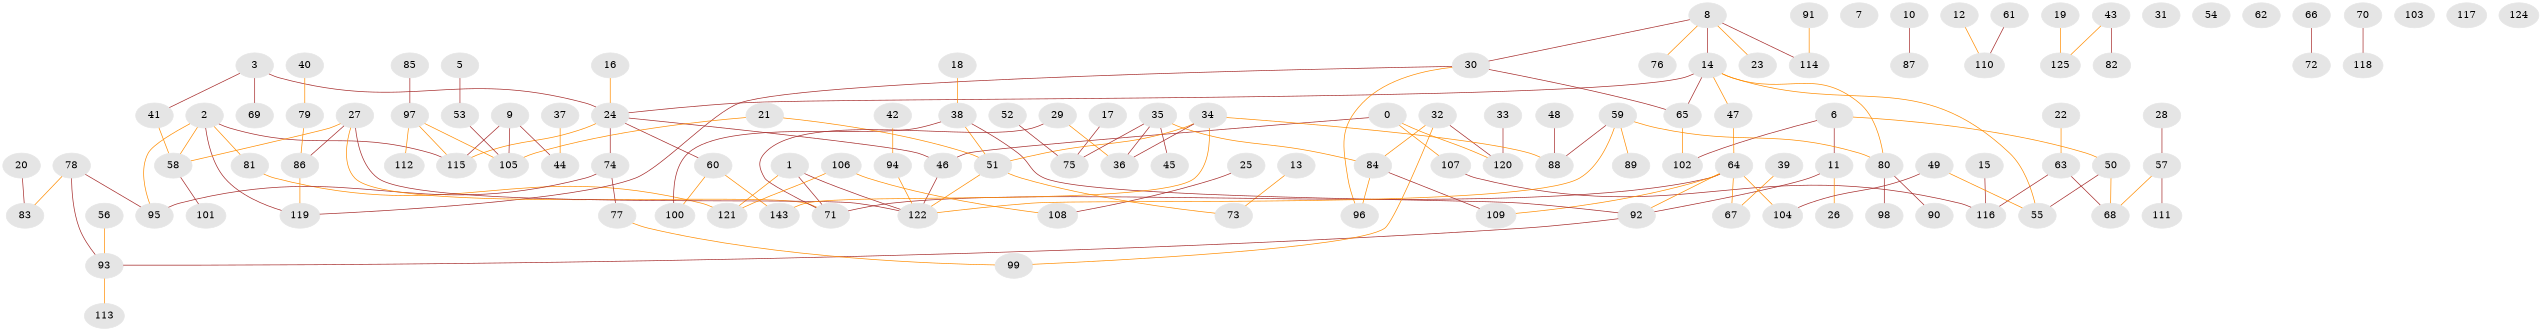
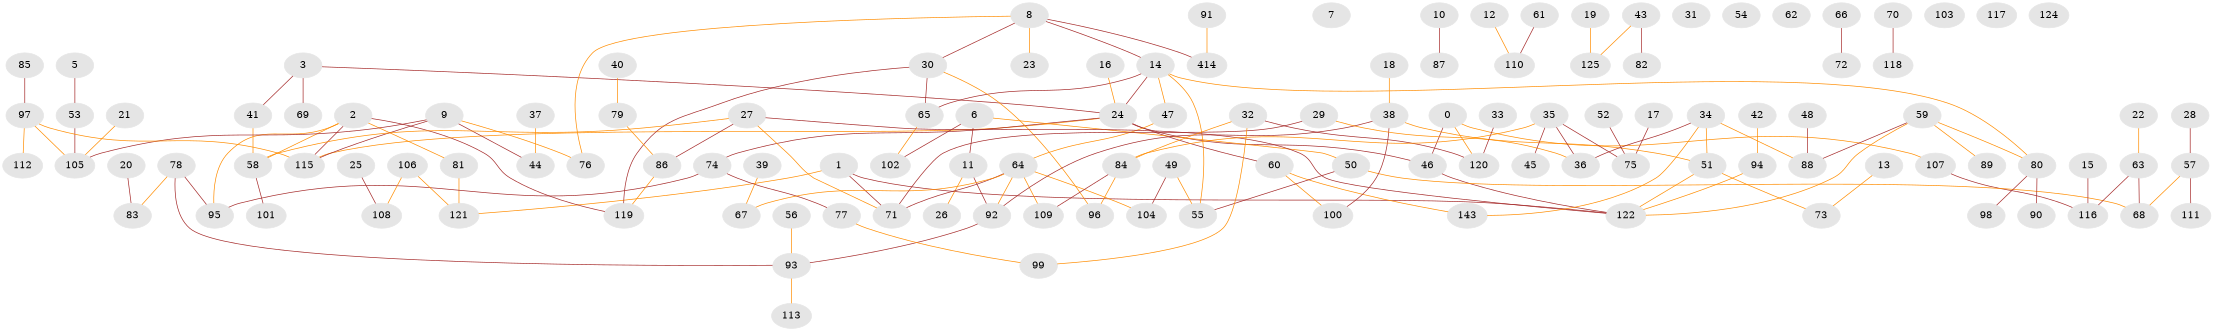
node "114": label "114" -> "414"
edge "21" -- "51": removed
edge "9" -- "76": added
